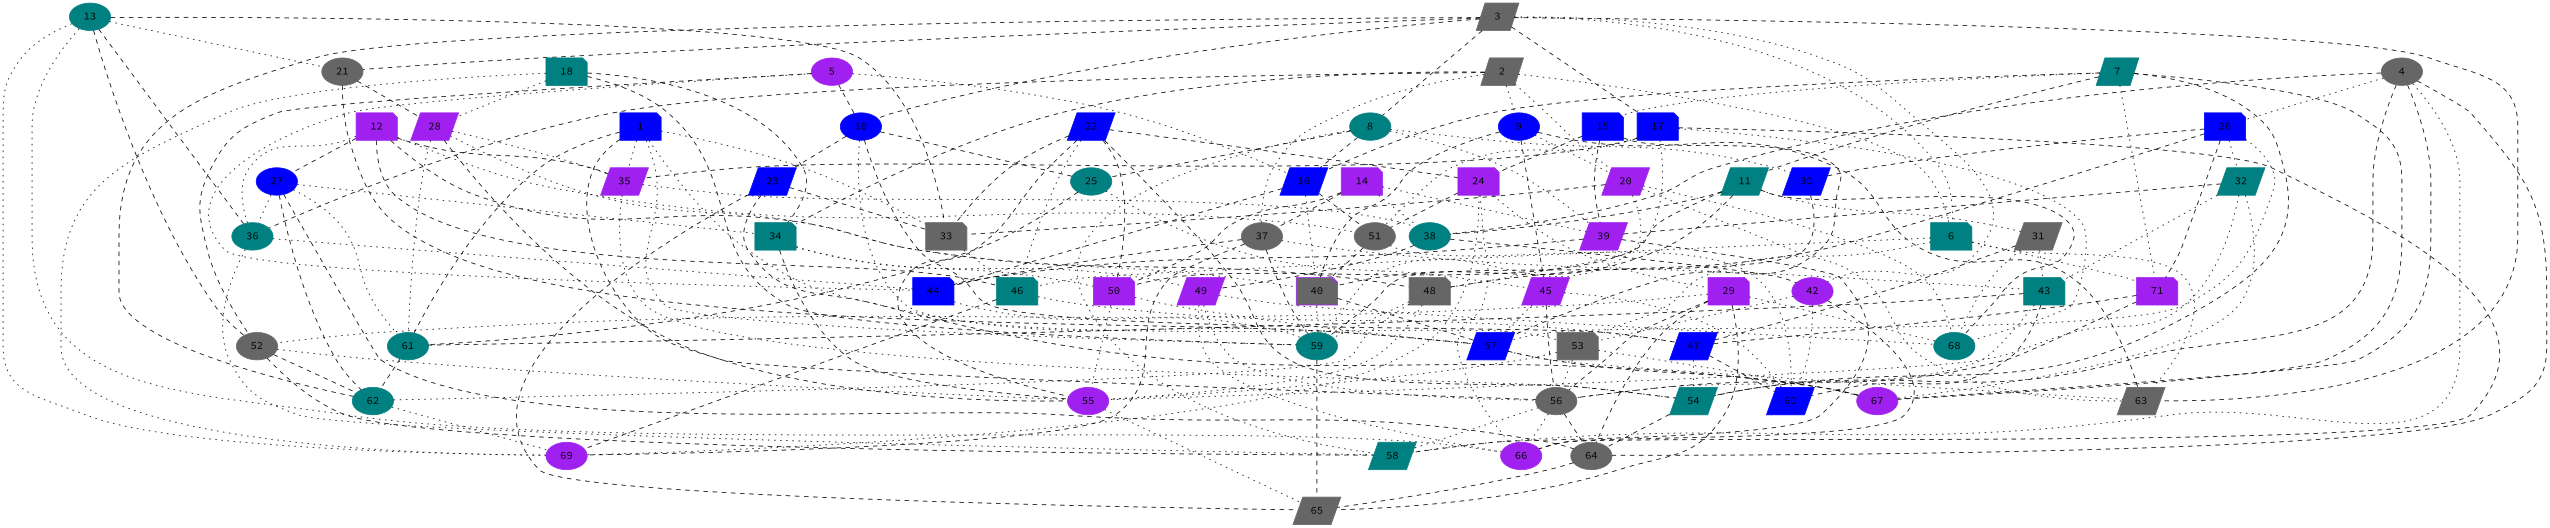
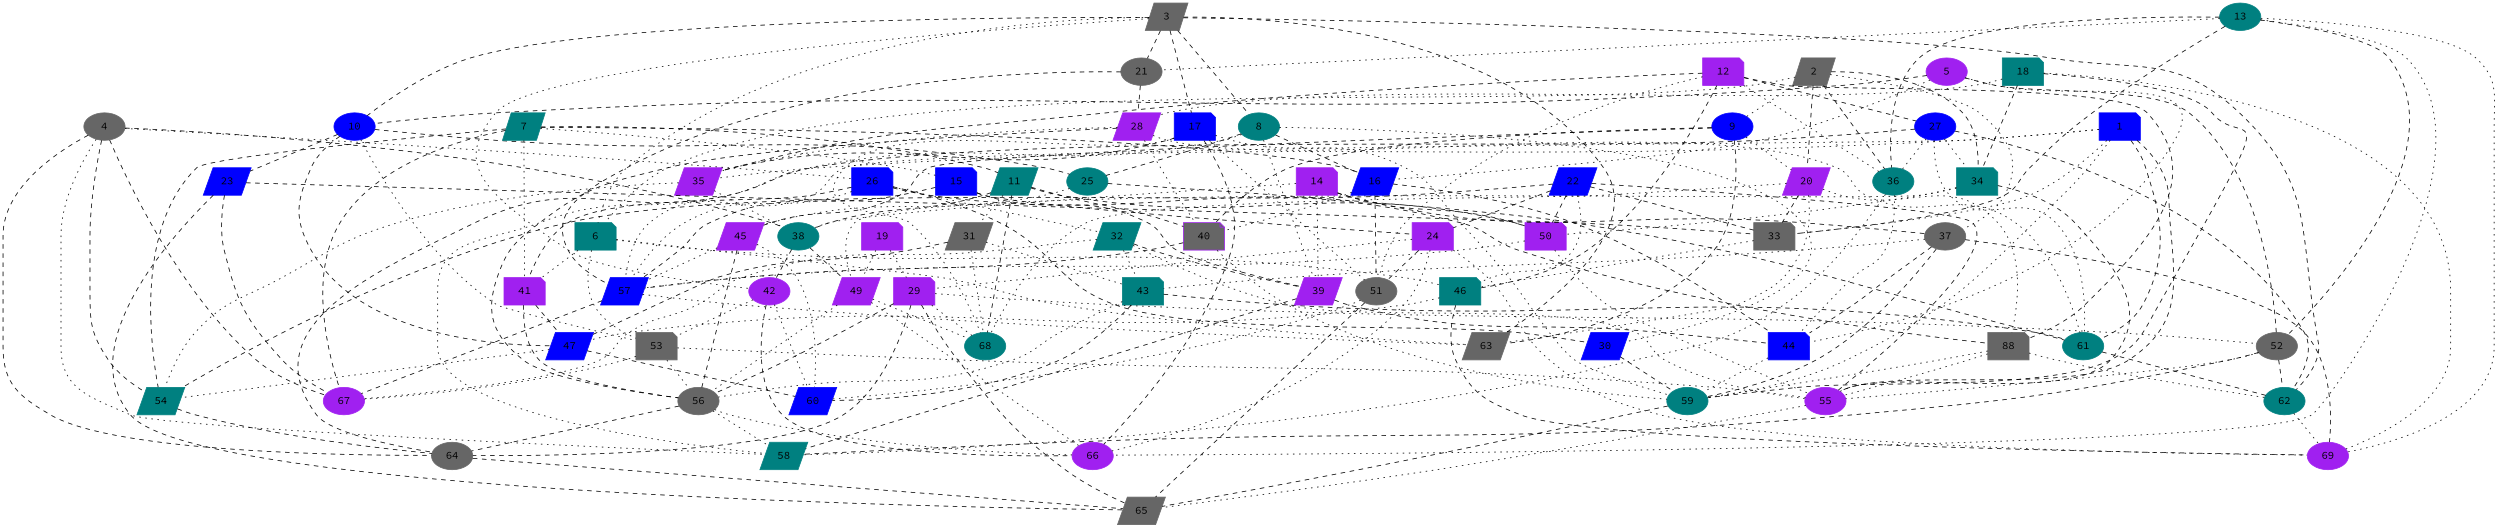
edge "2" -- "20": style dotted -> dashed
node "19": added
edge "51" -- "40": now "51" -- "65"
node "48": label "48" -> "88"
node "71": label "71" -> "41"
